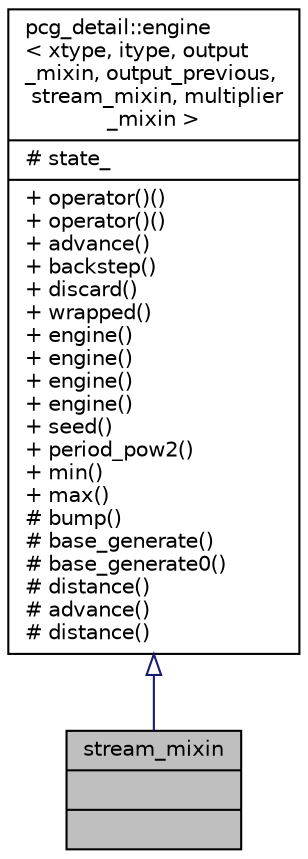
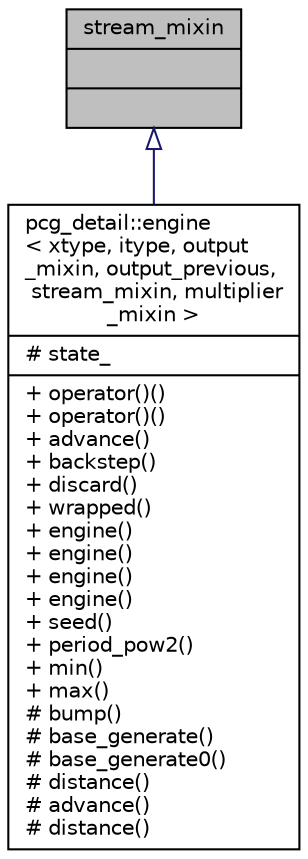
edge "stream_mixin" -> "pcg_detail::engine": reversed
